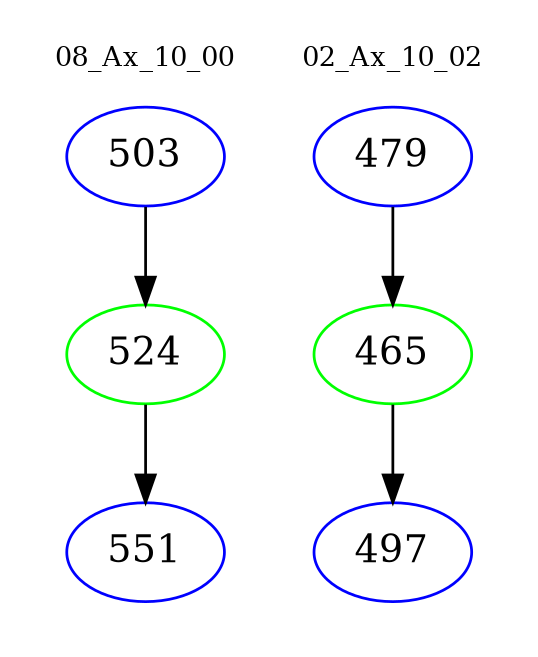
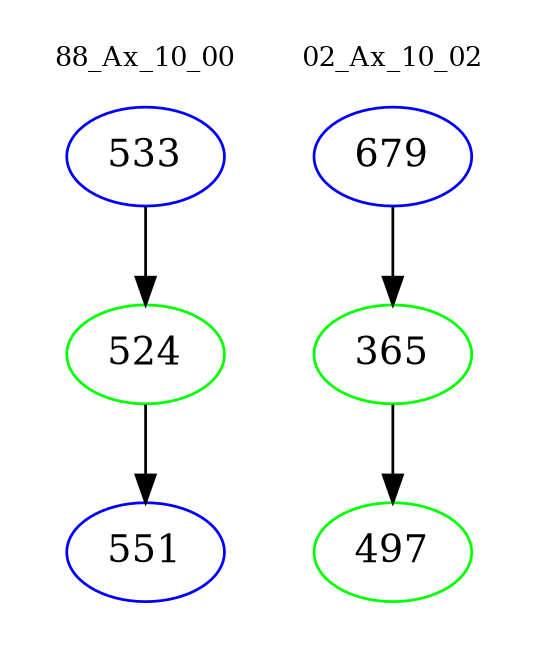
cluster "08_Ax_10_00": label "08_Ax_10_00" -> "88_Ax_10_00"
node "503": label "503" -> "533"
node "479": label "479" -> "679"
node "465": label "465" -> "365"
node "497": color blue -> green
